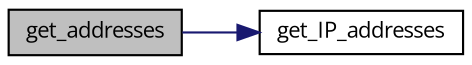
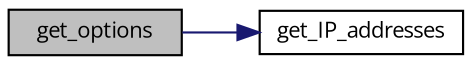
node "get_addresses": label "get_addresses" -> "get_options"
